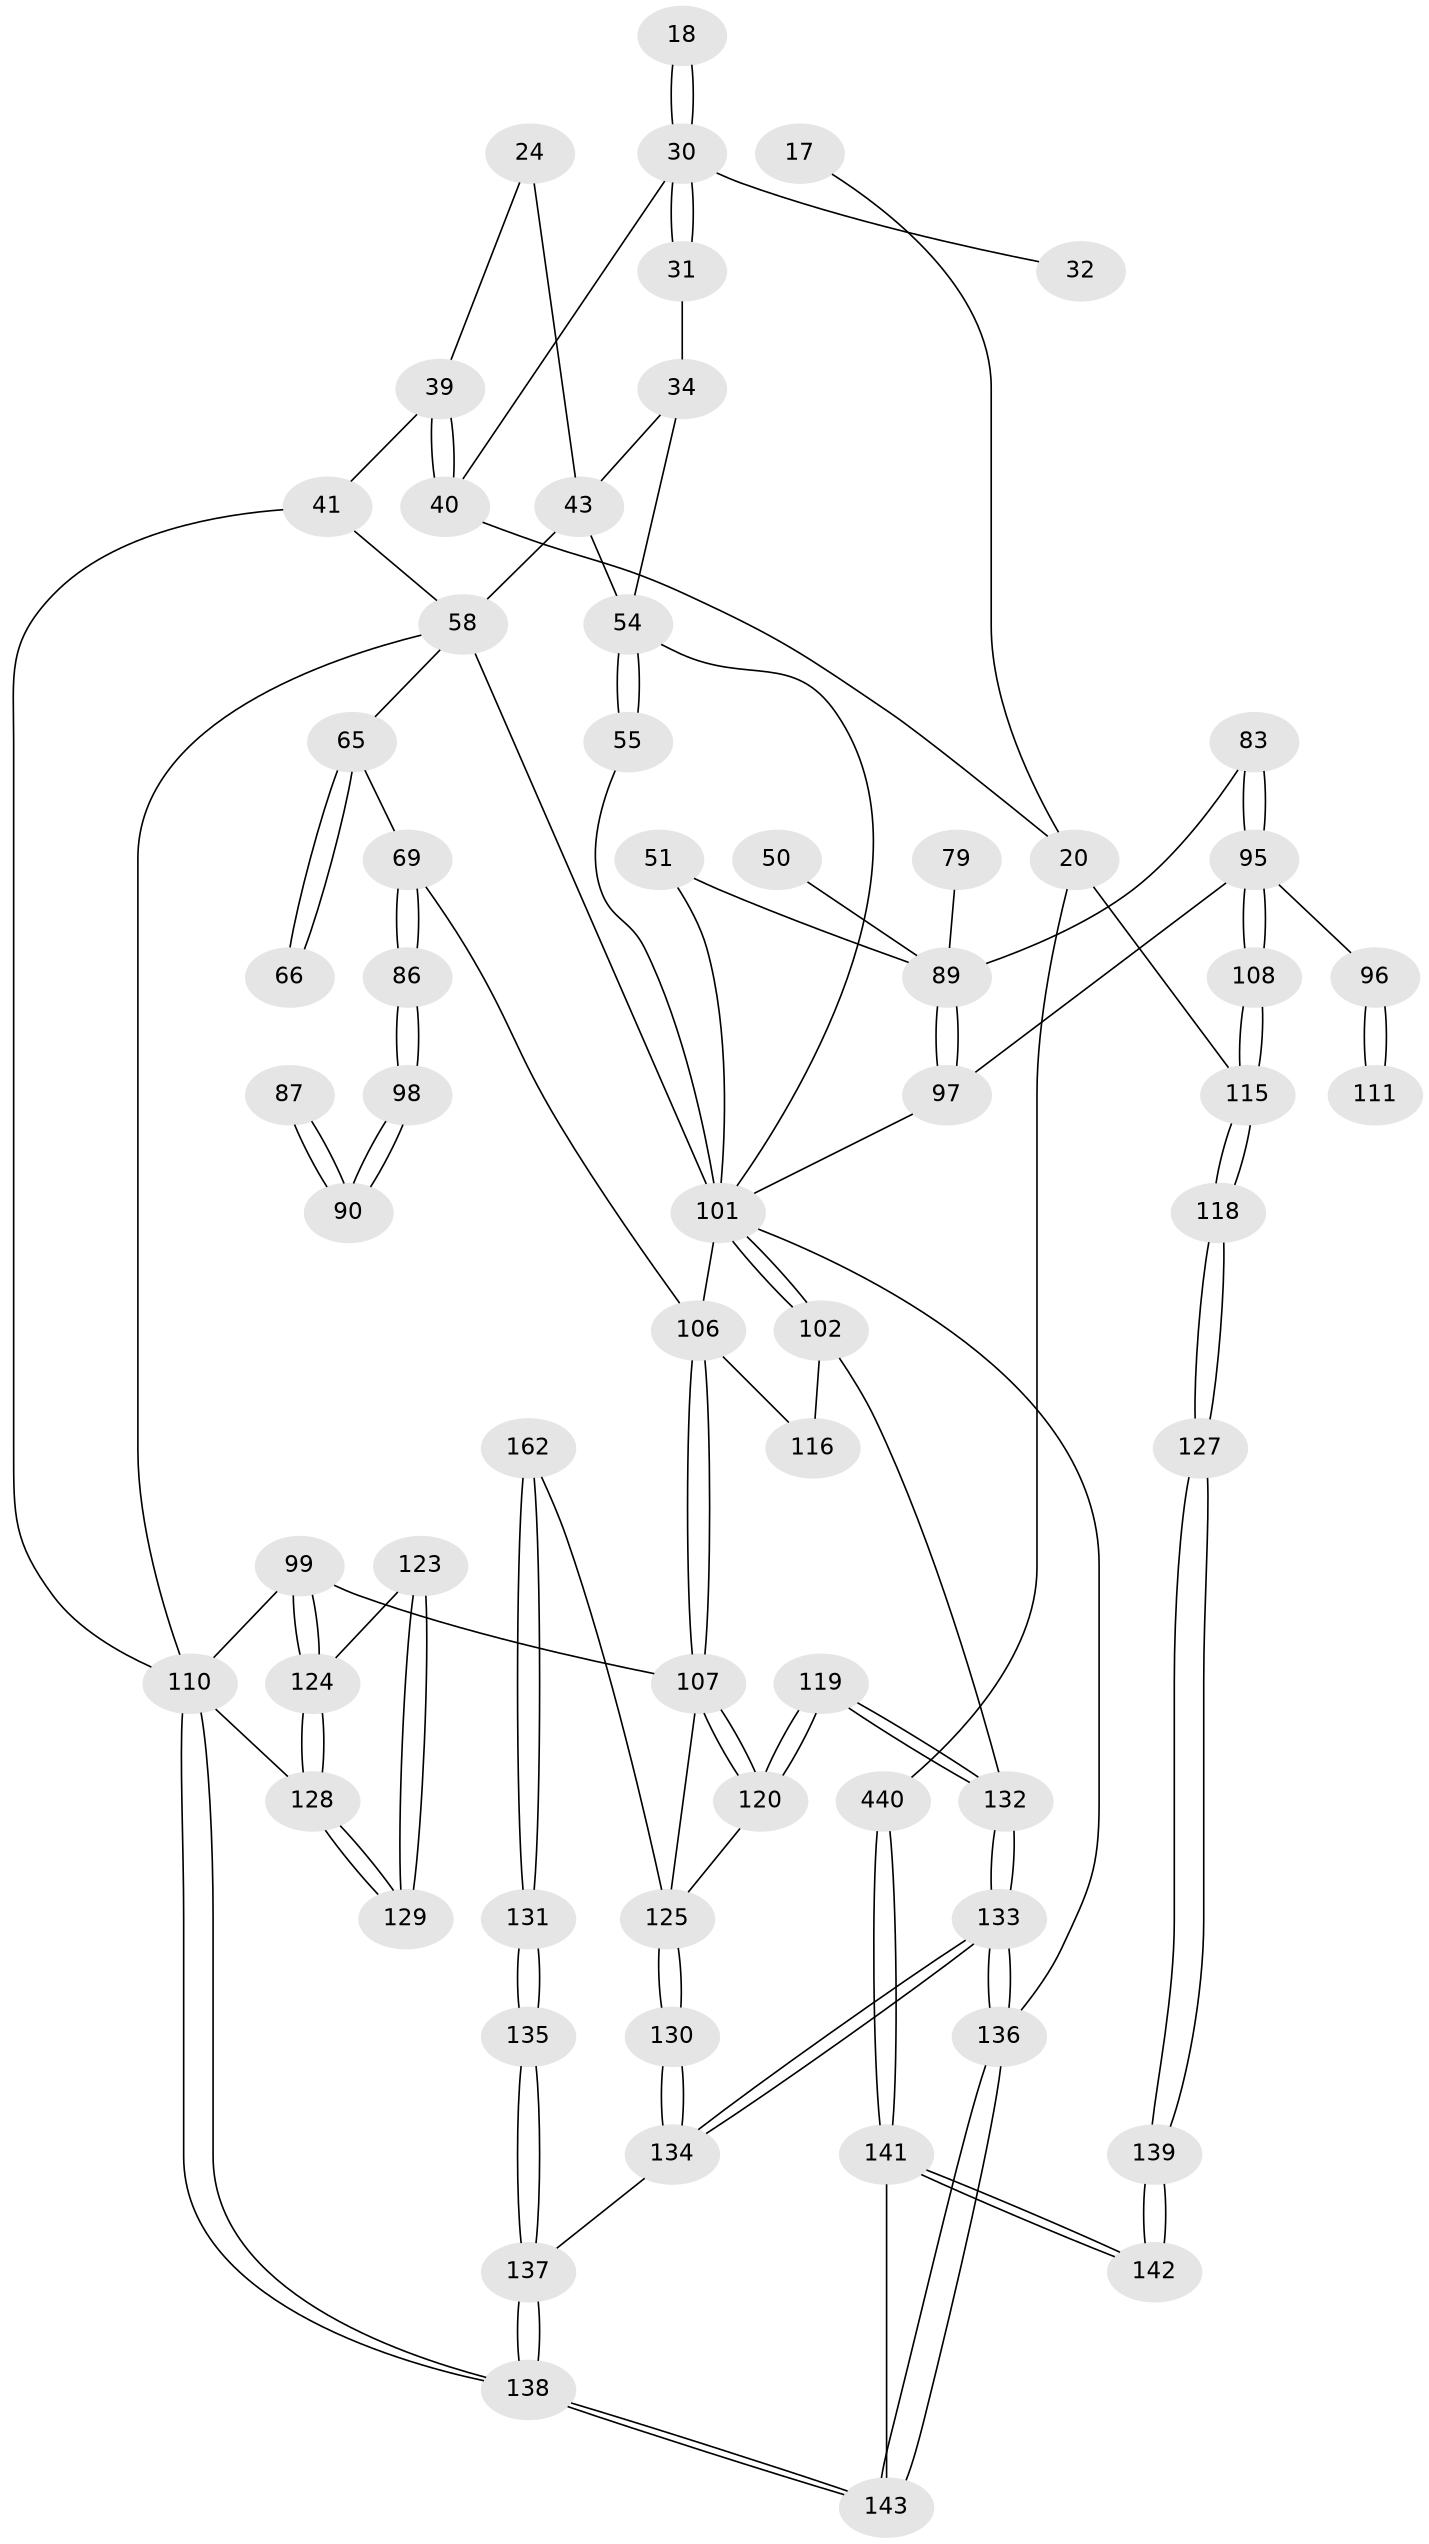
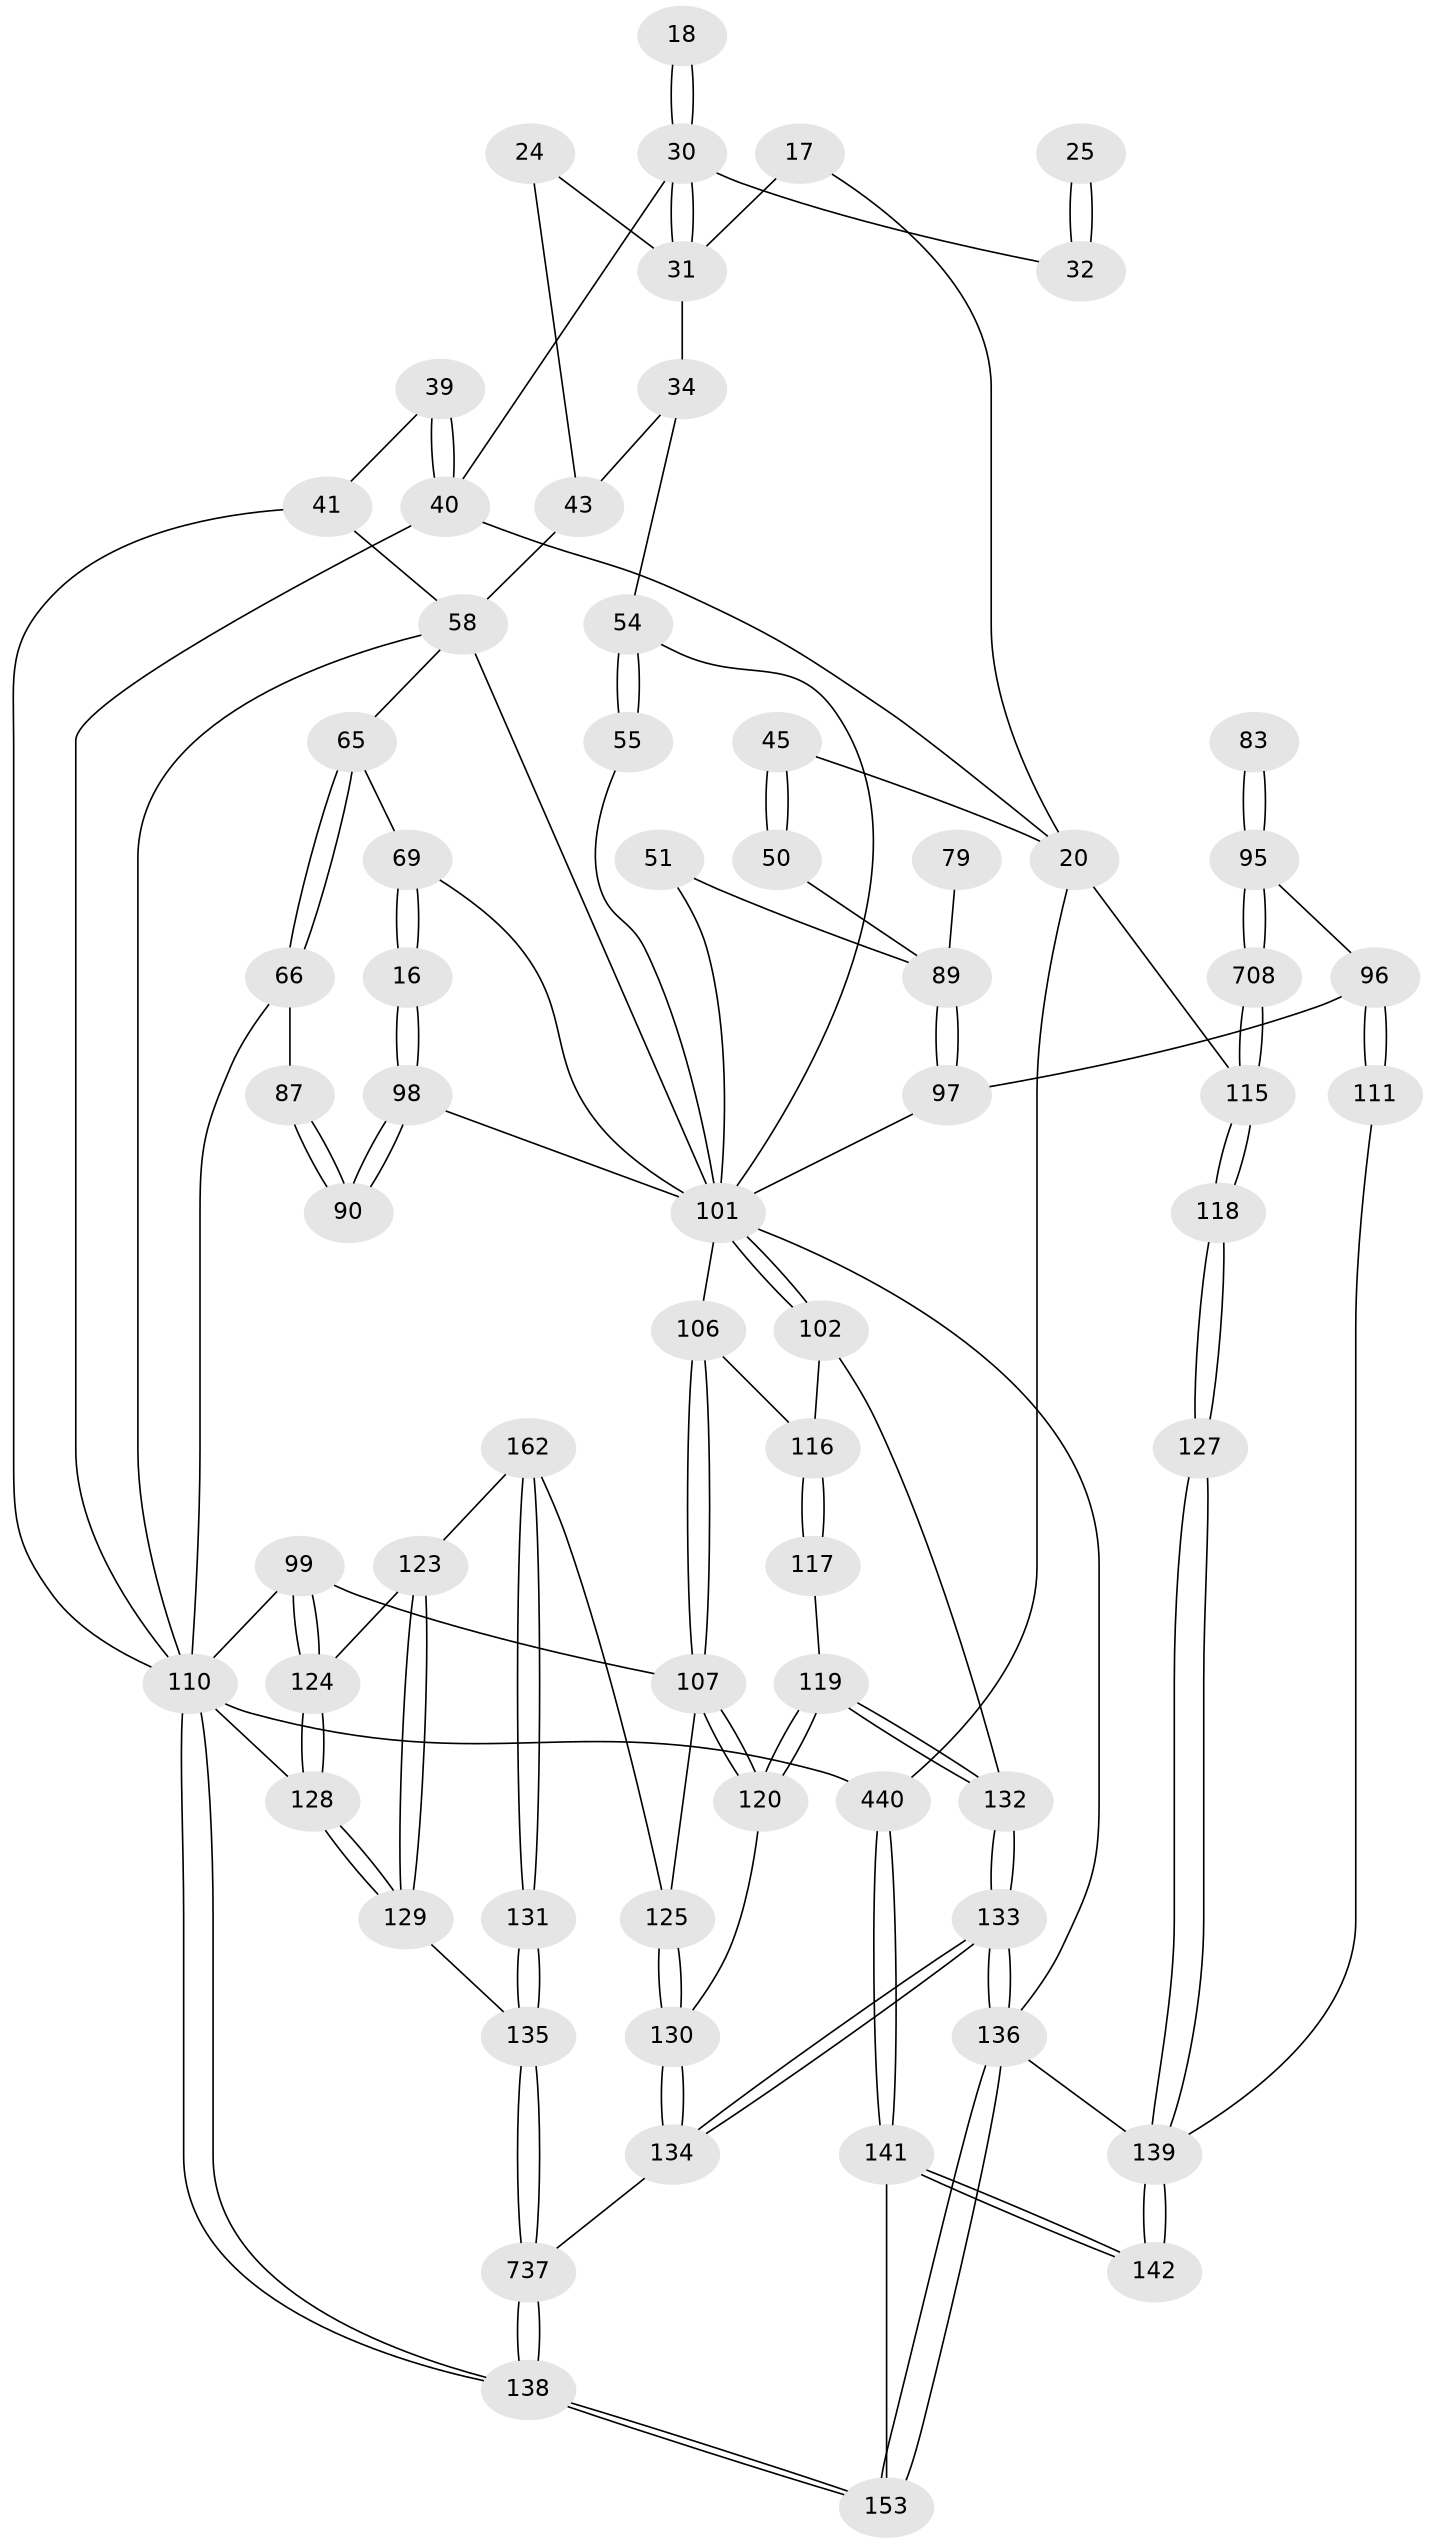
node "25": added
edge "17" -- "31": added
edge "24" -- "39": now "24" -- "31"
edge "43" -- "54": removed
node "45": added
edge "83" -- "89": removed
node "86": label "86" -> "16"
edge "95" -- "97": now "96" -- "97"
node "108": label "108" -> "708"
edge "40" -- "110": added
edge "66" -- "87": added
edge "69" -- "106": now "69" -- "101"
edge "98" -- "101": added
edge "66" -- "110": added
edge "162" -- "123": added
node "117": added
edge "111" -- "139": added
edge "110" -- "440": added
edge "120" -- "125": now "120" -- "130"
edge "129" -- "135": added
edge "136" -- "139": added
node "137": label "137" -> "737"
node "143": label "143" -> "153"
